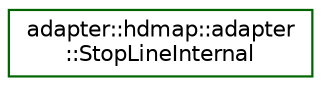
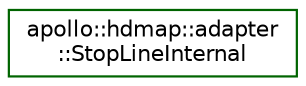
node "adapter::hdmap::adapter ::StopLineInternal": label "adapter::hdmap::adapter ::StopLineInternal" -> "apollo::hdmap::adapter ::StopLineInternal"
